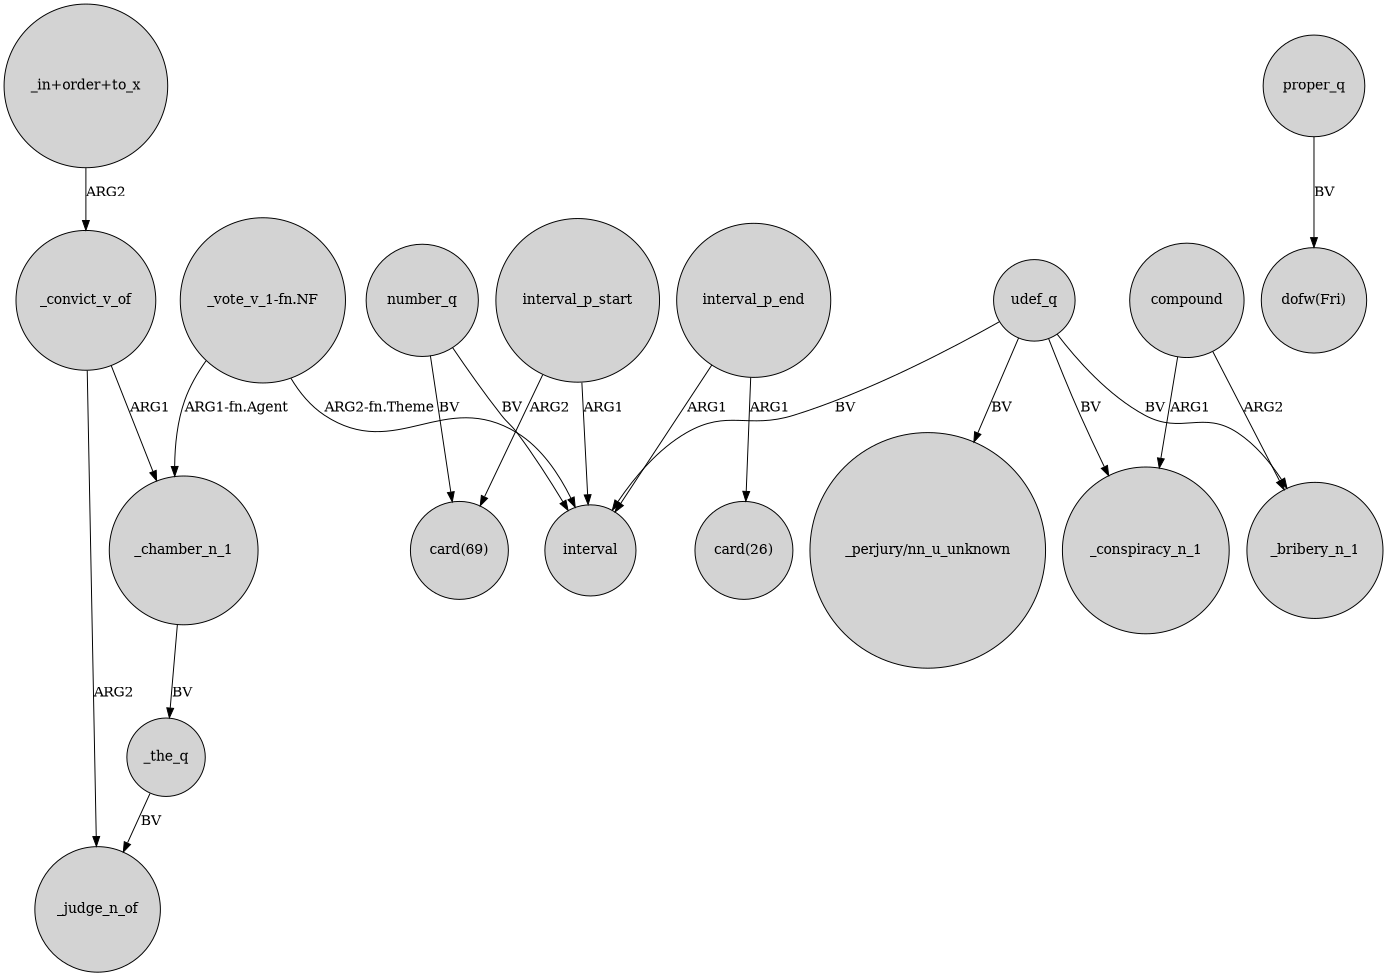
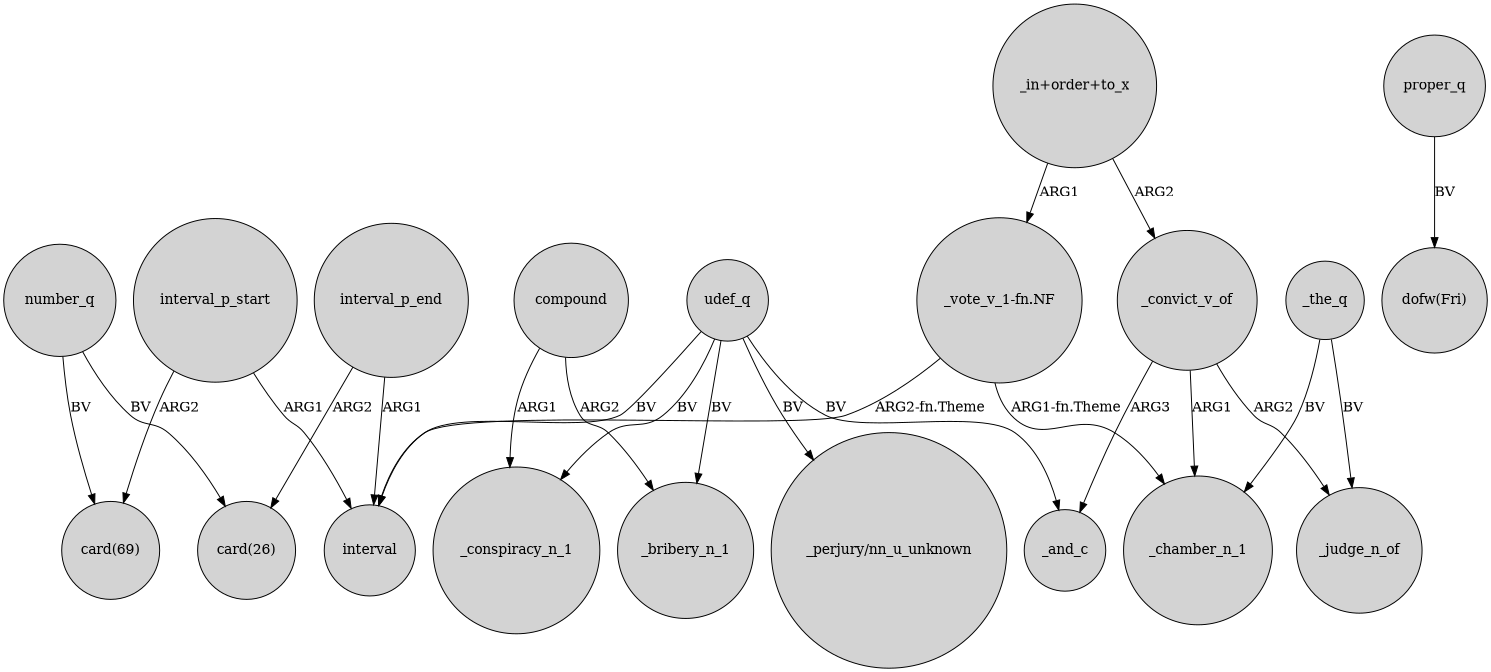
edge "_in+order+to_x" -> "_vote_v_1-fn.NF": added, label "ARG1"
edge "_vote_v_1-fn.NF" -> "_chamber_n_1": label "ARG1-fn.Agent" -> "ARG1-fn.Theme"
edge "interval_p_end" -> "card(26)": label "ARG1" -> "ARG2"
edge "number_q" -> "interval": now "number_q" -> "card(26)"
node "_and_c": added
edge "_chamber_n_1" -> "_the_q": reversed
